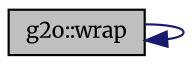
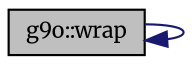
node "g2o::wrap": label "g2o::wrap" -> "g9o::wrap"
